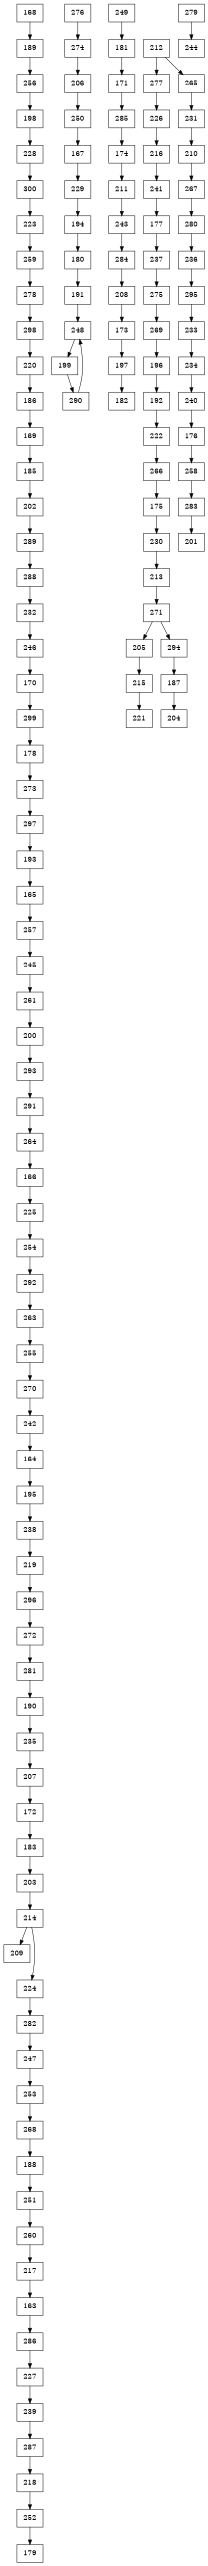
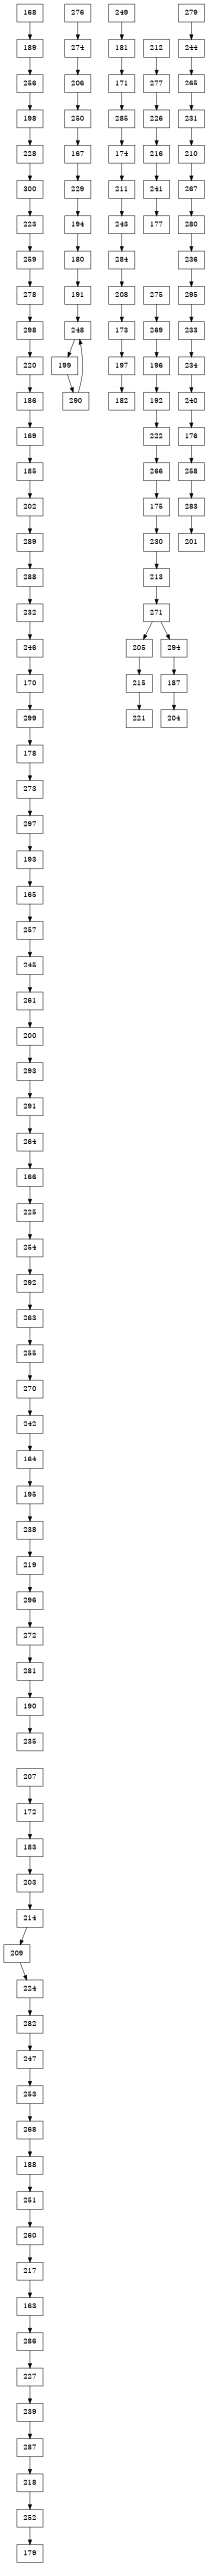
edge "212" -> "265": now "244" -> "265"
node "237": removed
edge "235" -> "207": removed
edge "214" -> "224": now "209" -> "224"
